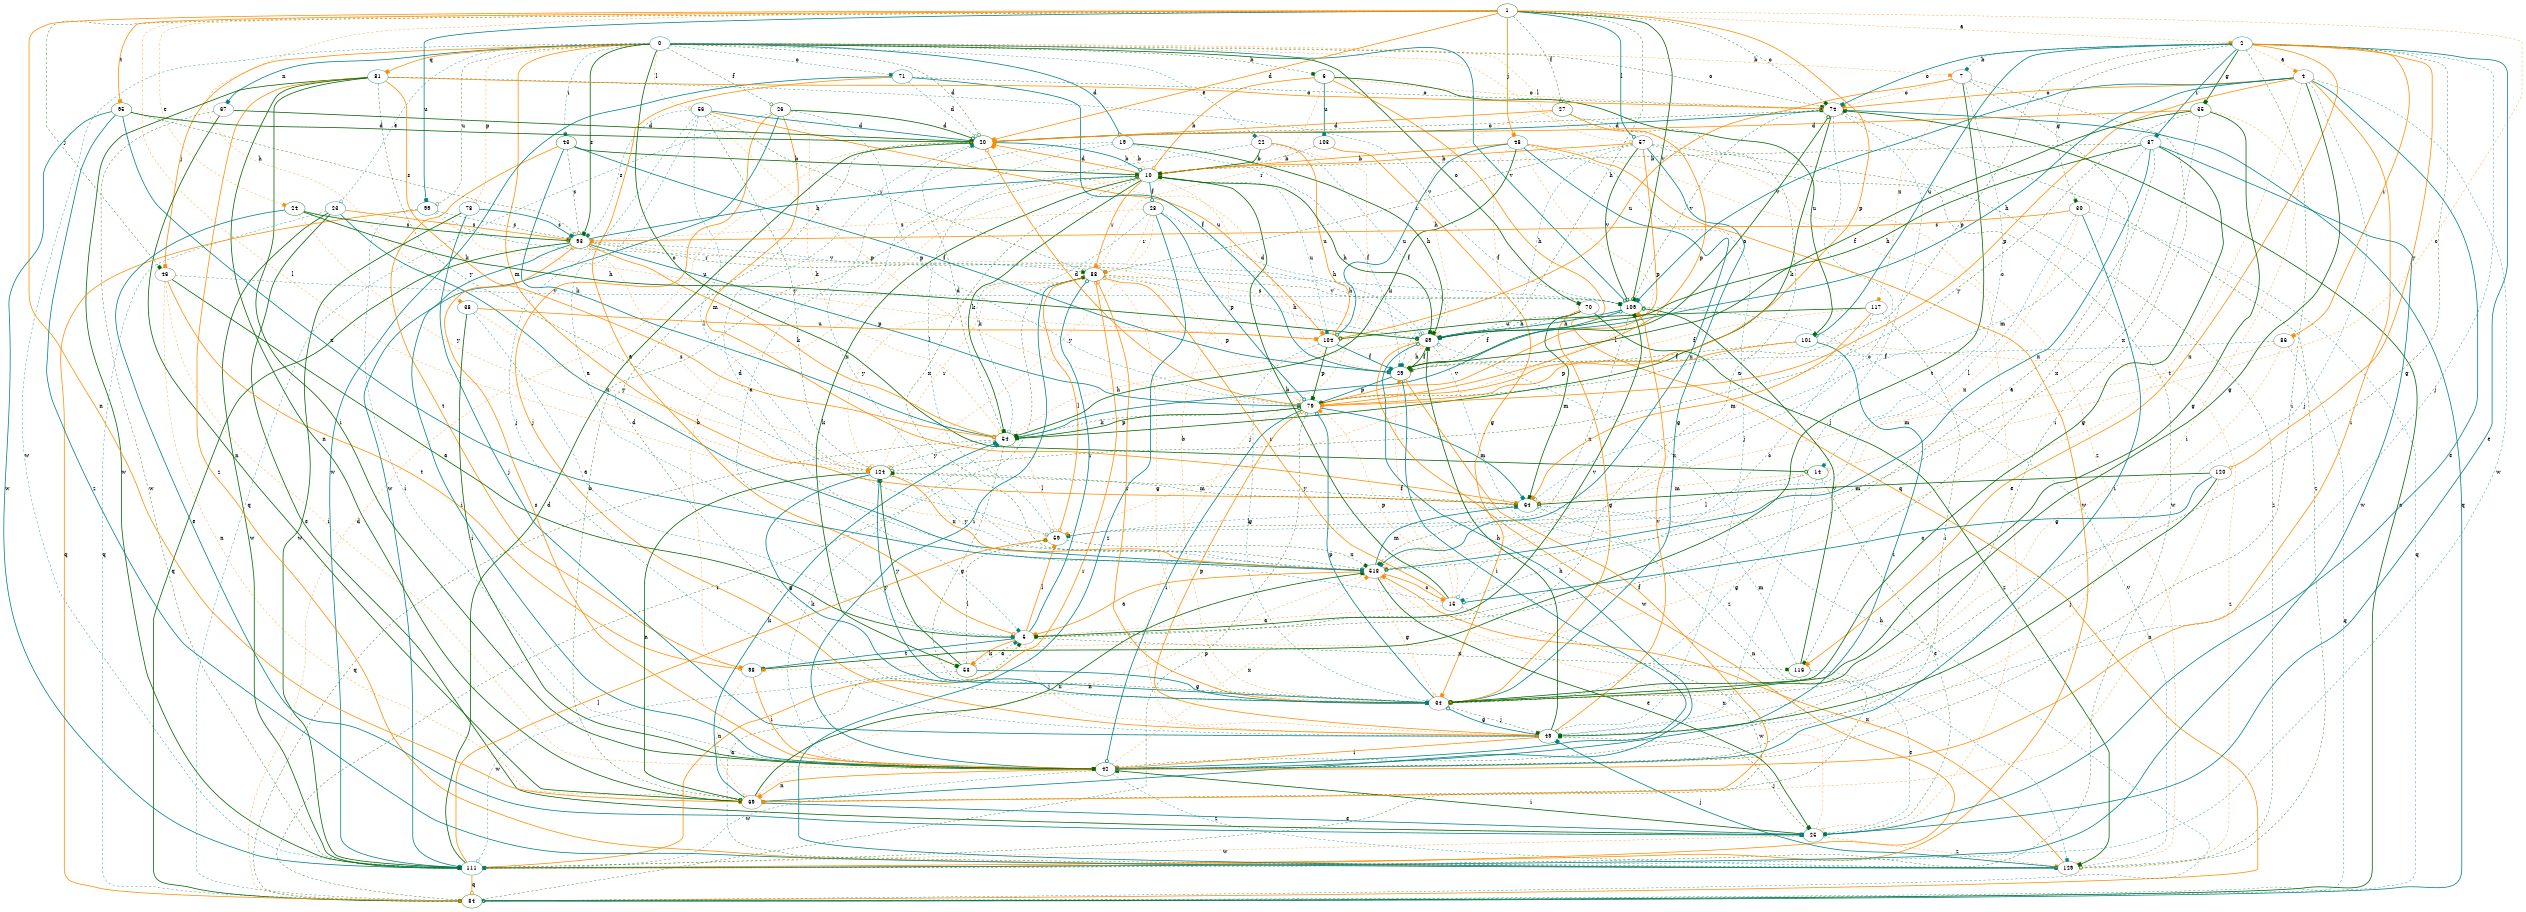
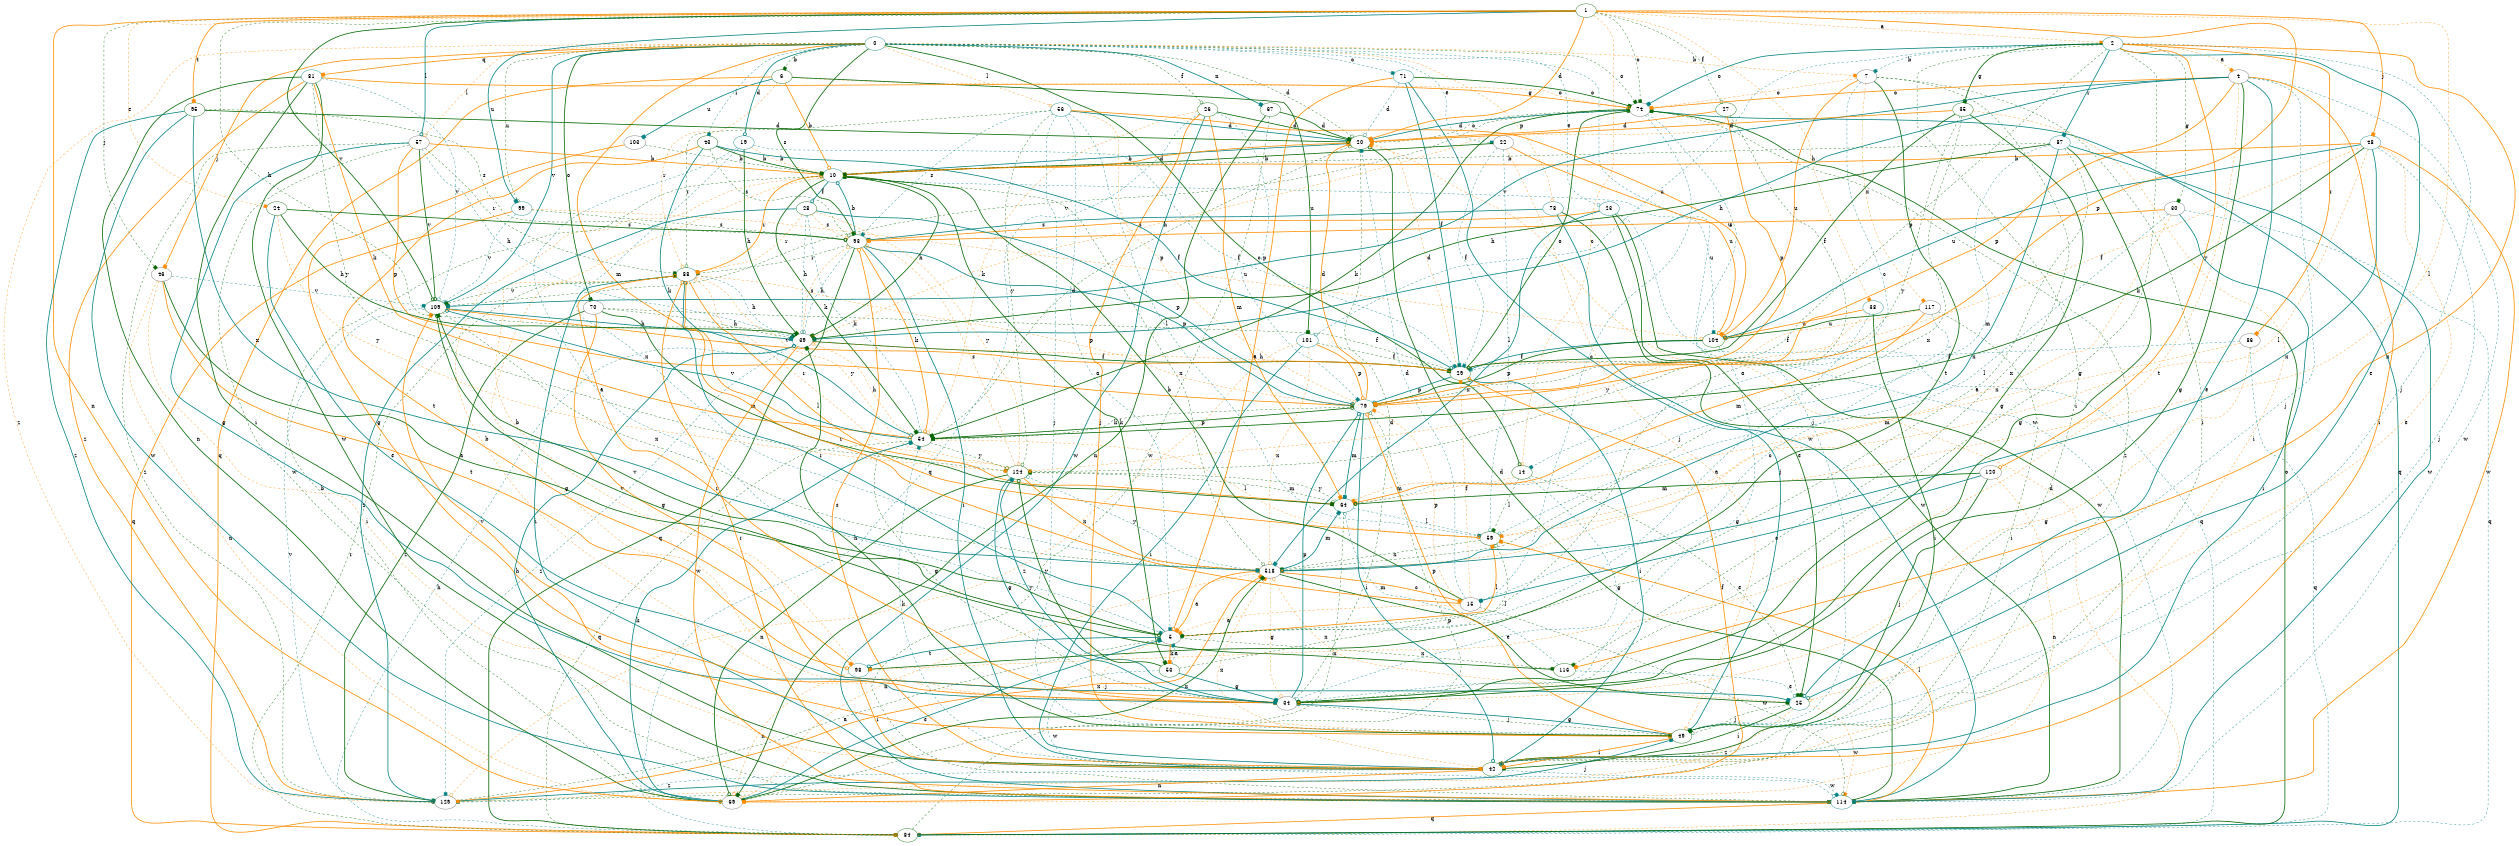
edge "71" -> "74": style dashed -> bold
edge "81" -> "74": label "o" -> "g"
node "67": color gray40 -> darkgreen
edge "2" -> "101": style bold -> dashed
edge "29" -> "109": added, label "v"
node "59": color teal -> darkgreen
edge "99" -> "42": removed, label "i"
edge "69" -> "25": now "69" -> "5"
node "111": label "111" -> "114"
